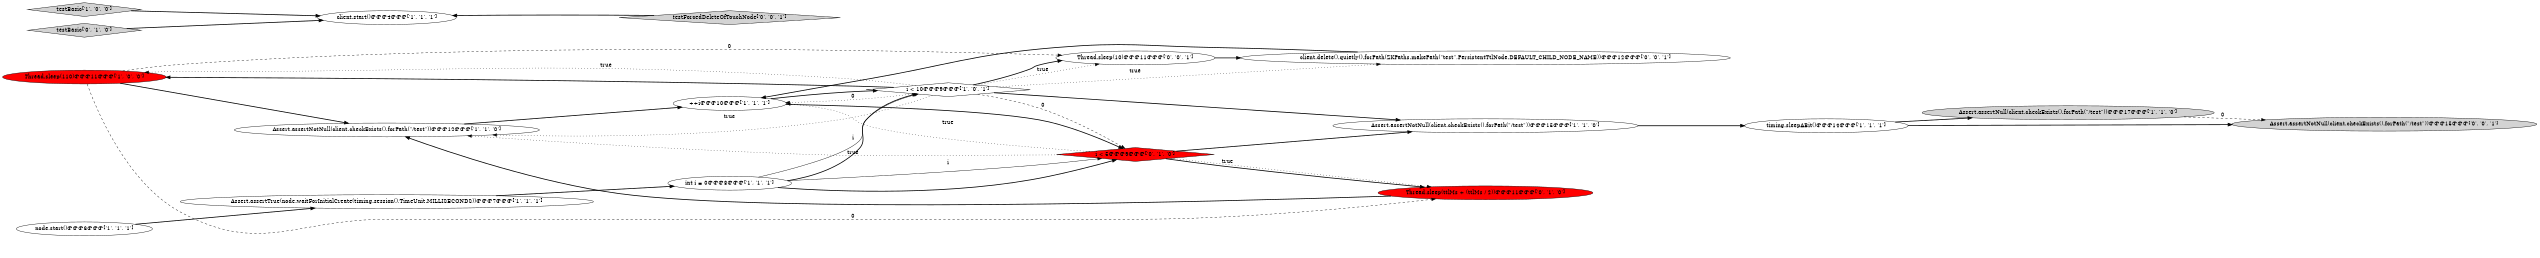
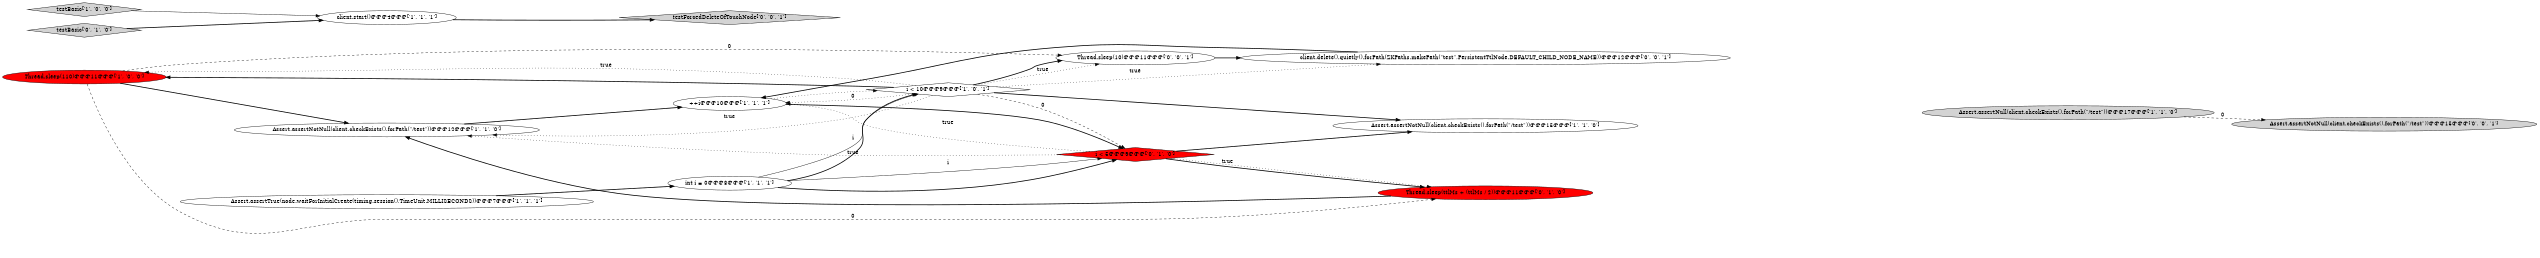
edge "testBasic['1', '0', '0']" -> "client.start()@@@4@@@['1', '1', '1']": style bold -> solid
edge "testForcedDeleteOfTouchNode['0', '0', '1']" -> "client.start()@@@4@@@['1', '1', '1']": reversed
edge "++i@@@10@@@['1', '1', '1']" -> "i < 10@@@9@@@['1', '0', '1']": style bold -> dotted
node "timing.sleepABit()@@@14@@@['1', '1', '1']": removed
node "node.start()@@@6@@@['1', '1', '1']": removed
